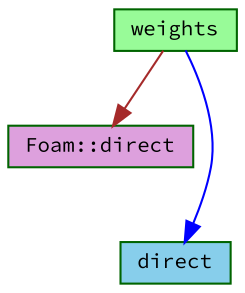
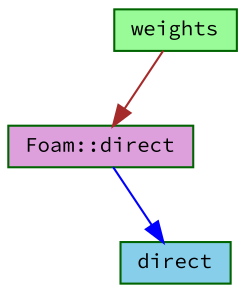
edge "weights" -> "direct": now "Foam::direct" -> "direct"
